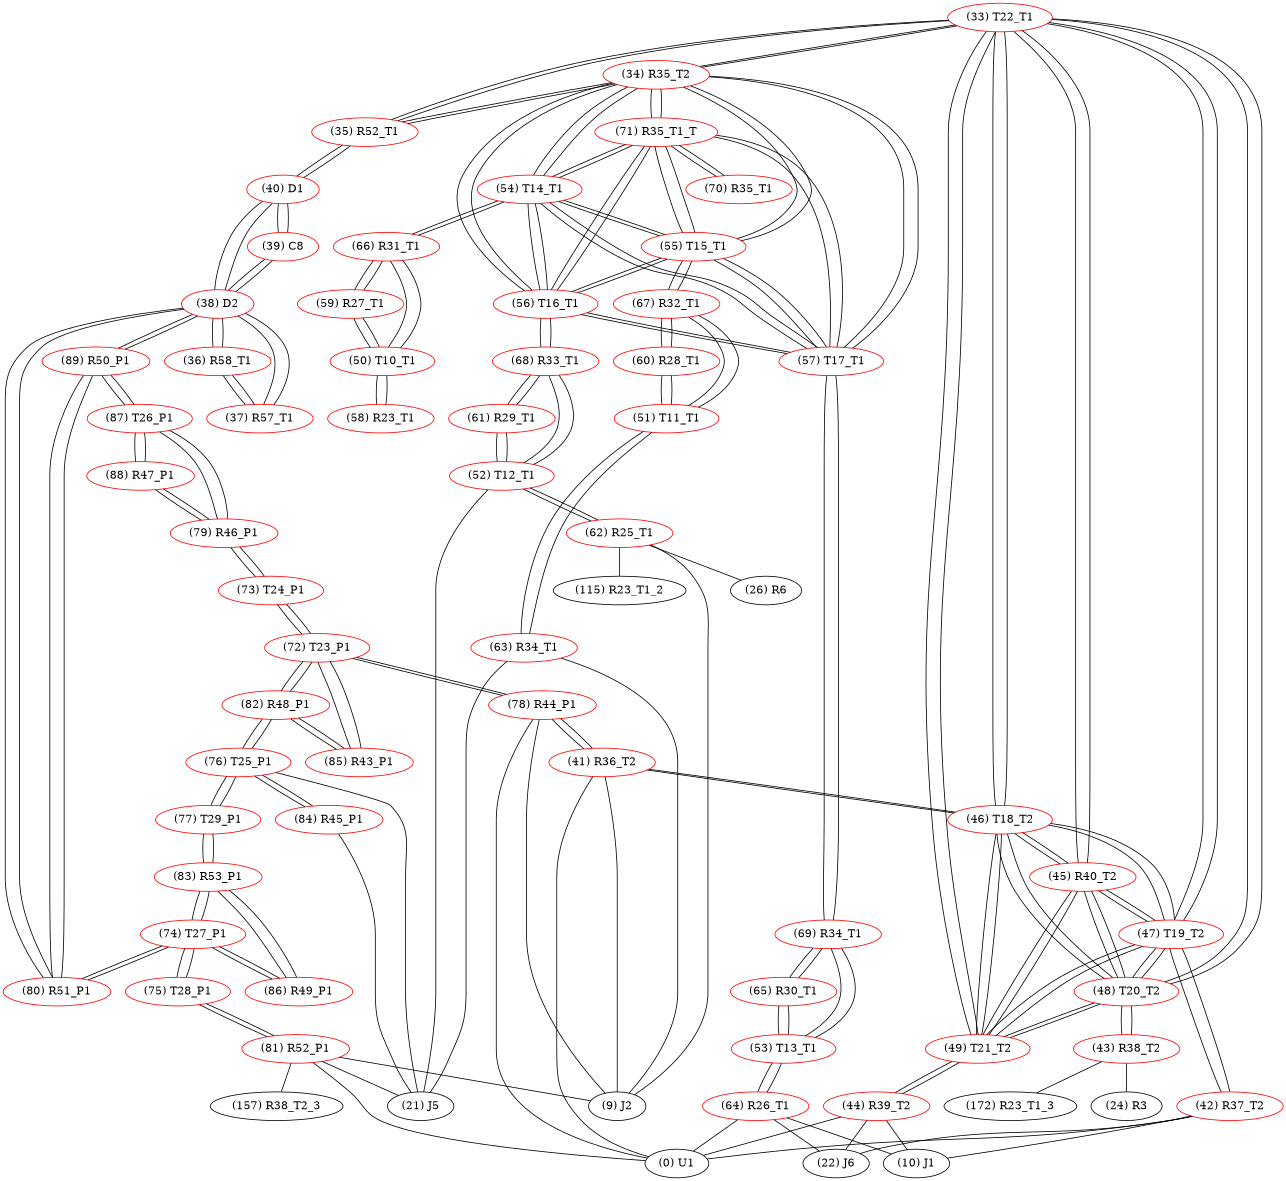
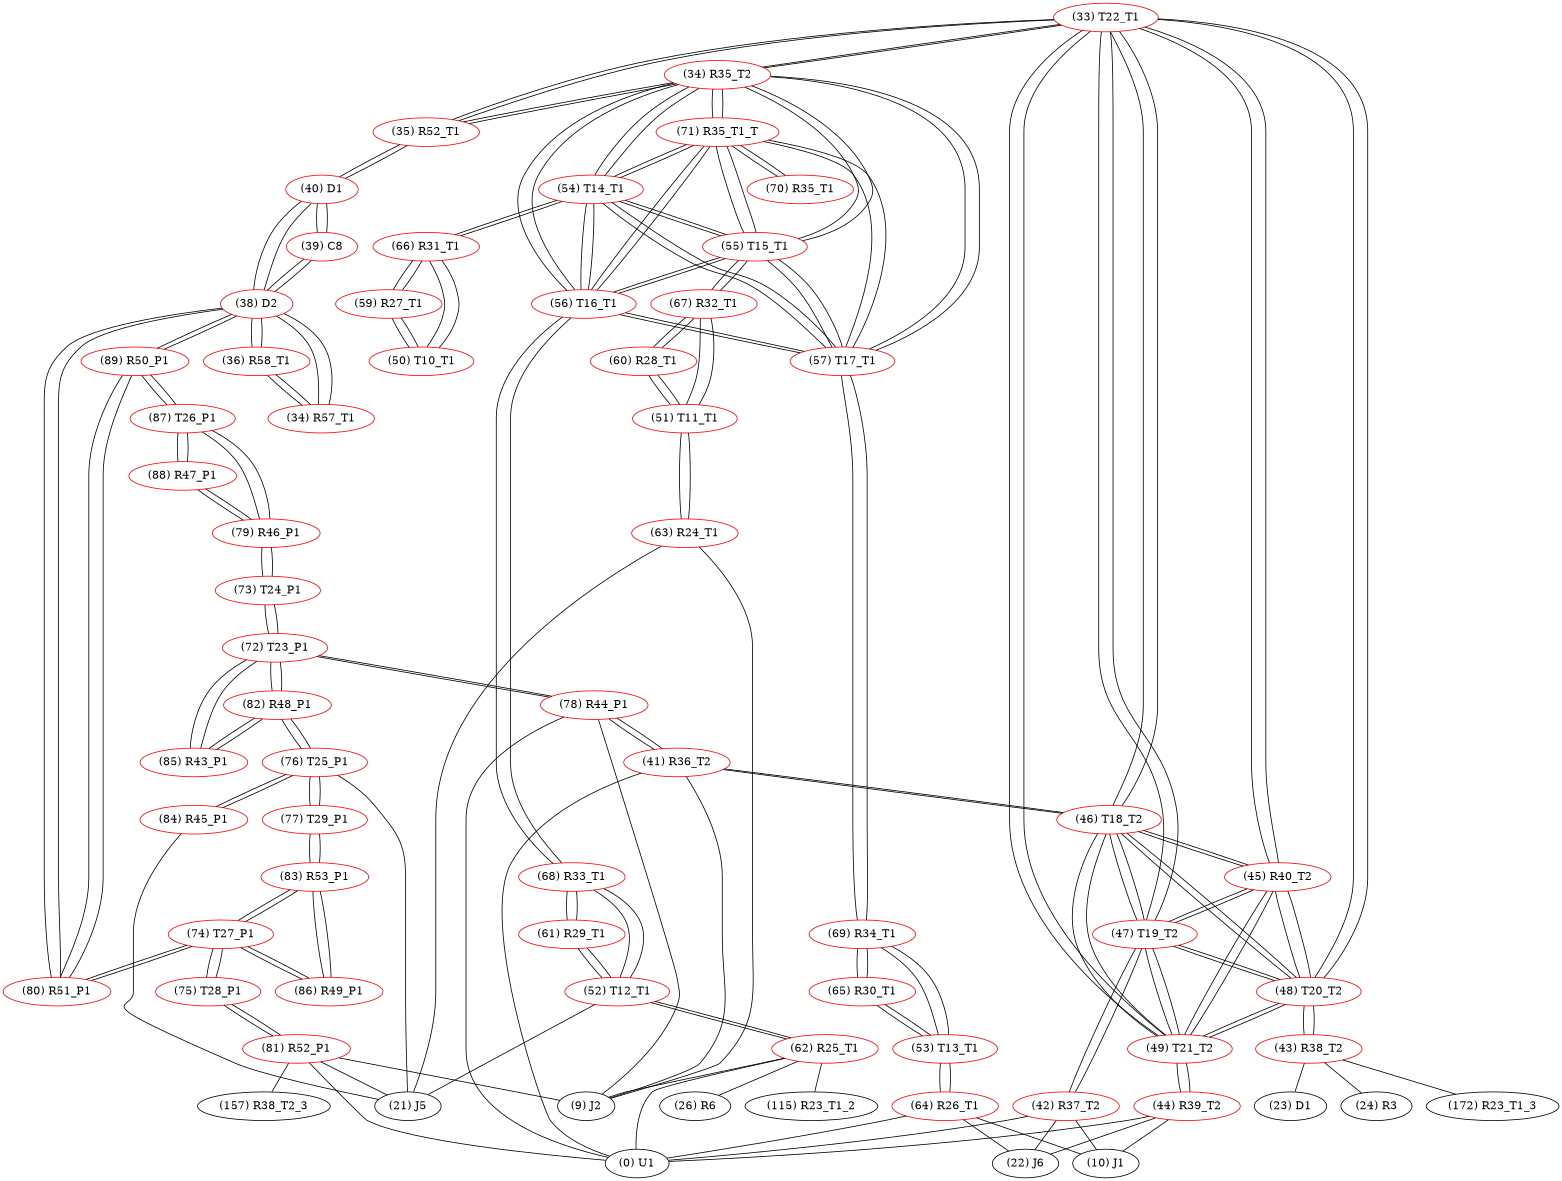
node "(37) R57_T1": label "(37) R57_T1" -> "(34) R57_T1"
node "(58) R23_T1": removed
node "(63) R34_T1": label "(63) R34_T1" -> "(63) R24_T1"
edge "(62) R25_T1" -- "(0) U1": added
node "(23) D1": added
